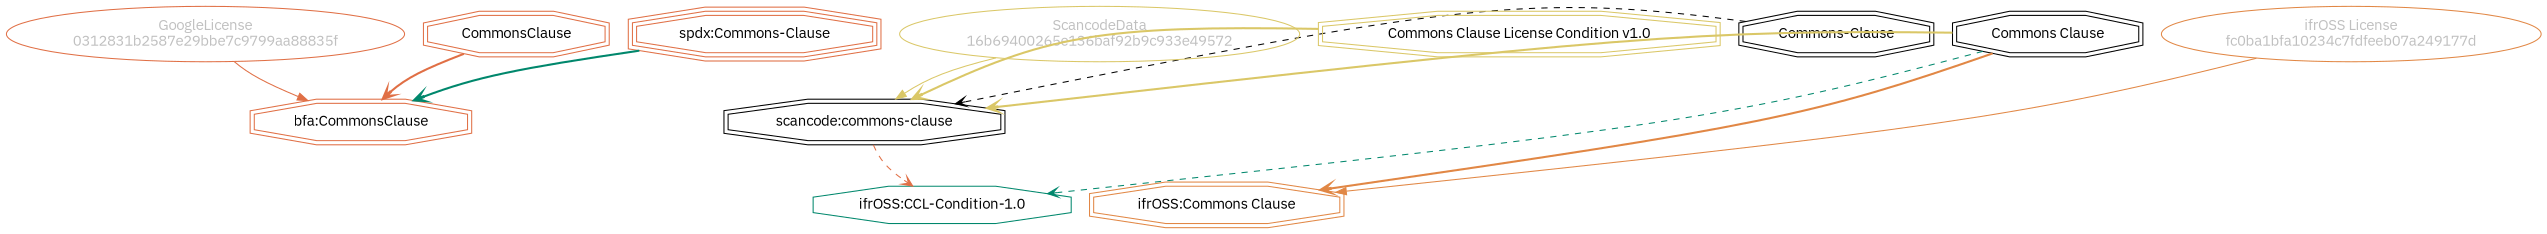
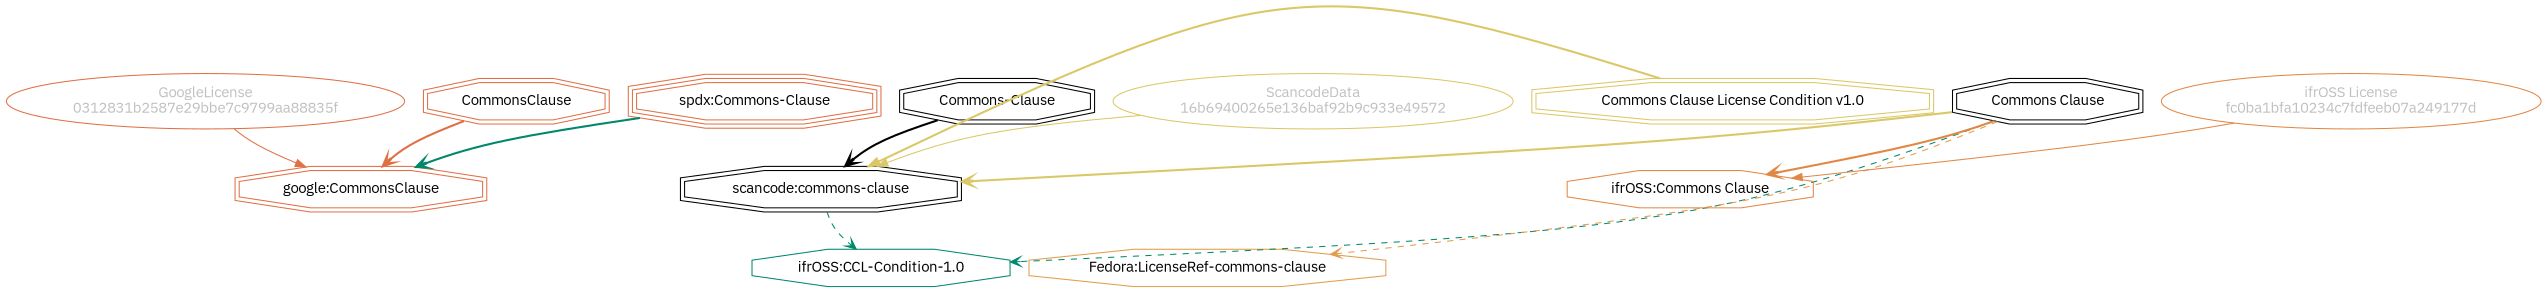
edge "Commons-Clause" -> "scancode:commons-clause": style dashed -> bold
edge "Commons Clause License Condition v1.0" -> "scancode:commons-clause": arrowhead vee -> normal
node "bfa:CommonsClause": label "bfa:CommonsClause" -> "google:CommonsClause"
edge "scancode:commons-clause" -> "ifrOSS:CCL-Condition-1.0": color #e06f45 -> #00876c
node "ifrOSS:Commons Clause": shape doubleoctagon -> octagon
node "Fedora:LicenseRef-commons-clause": added
